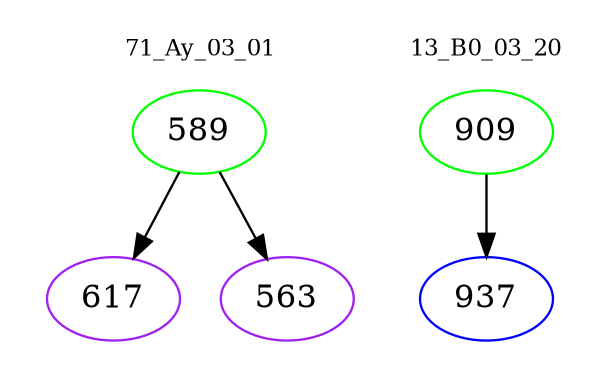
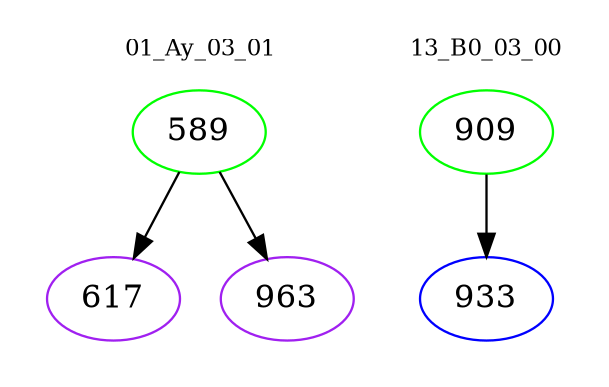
cluster "71_Ay_03_01": label "71_Ay_03_01" -> "01_Ay_03_01"
cluster "13_B0_03_20": label "13_B0_03_20" -> "13_B0_03_00"
node "563": label "563" -> "963"
node "937": label "937" -> "933"
